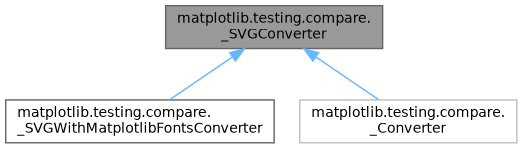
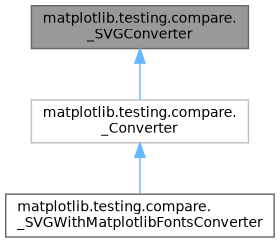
edge "matplotlib.testing.compare. _SVGWithMatplotlibFontsConverter" -> "matplotlib.testing.compare. _SVGConverter": now "matplotlib.testing.compare. _SVGWithMatplotlibFontsConverter" -> "matplotlib.testing.compare. _Converter"
